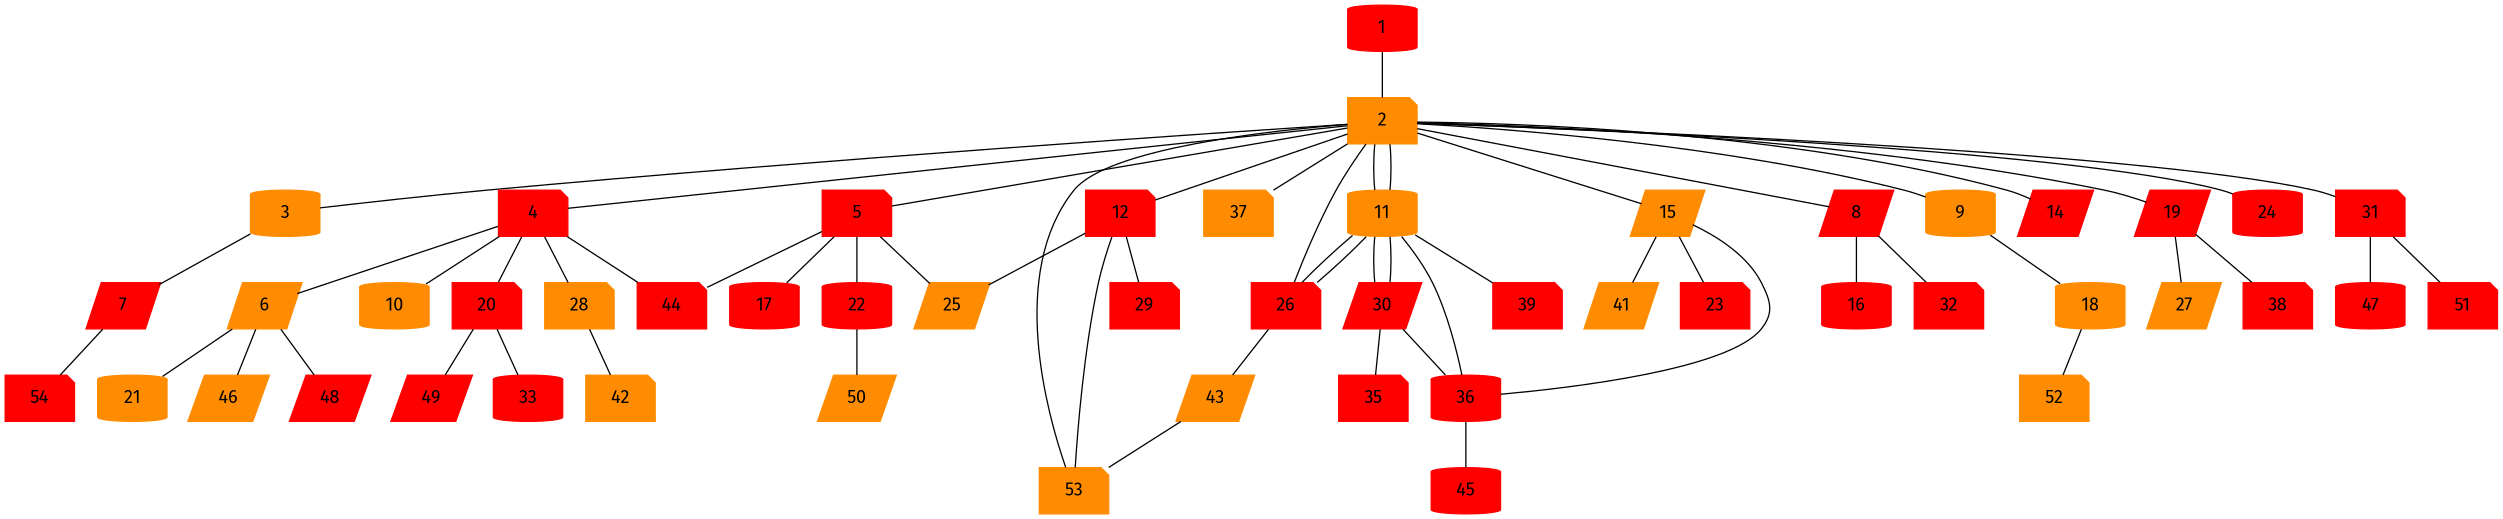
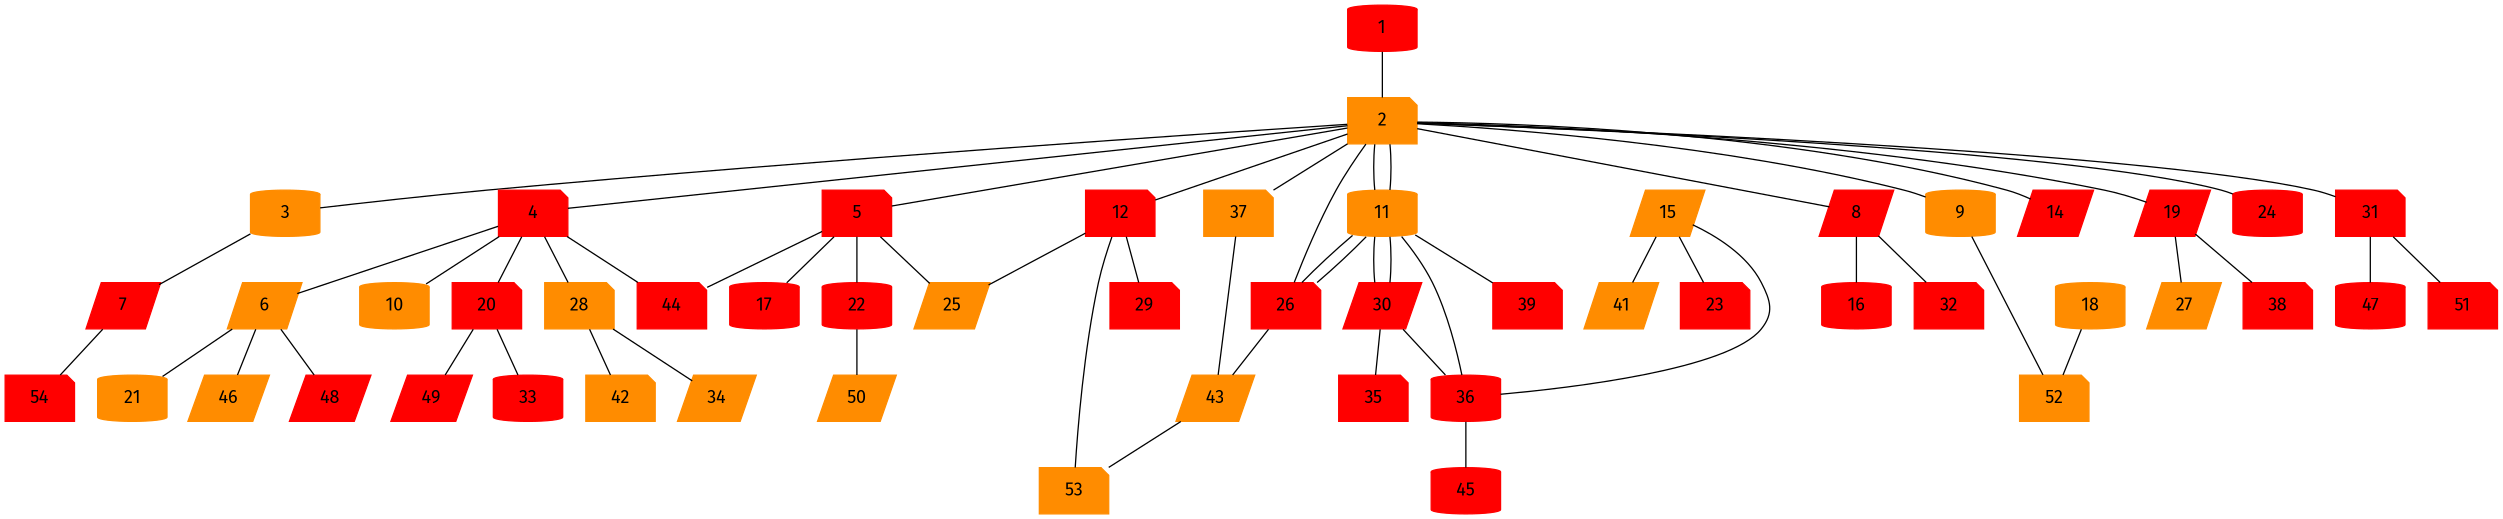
edge "2" -- "15": removed
edge "2" -- "53": removed
edge "9" -- "18": now "9" -- "52"
edge "37" -- "43": added
node "34": added
